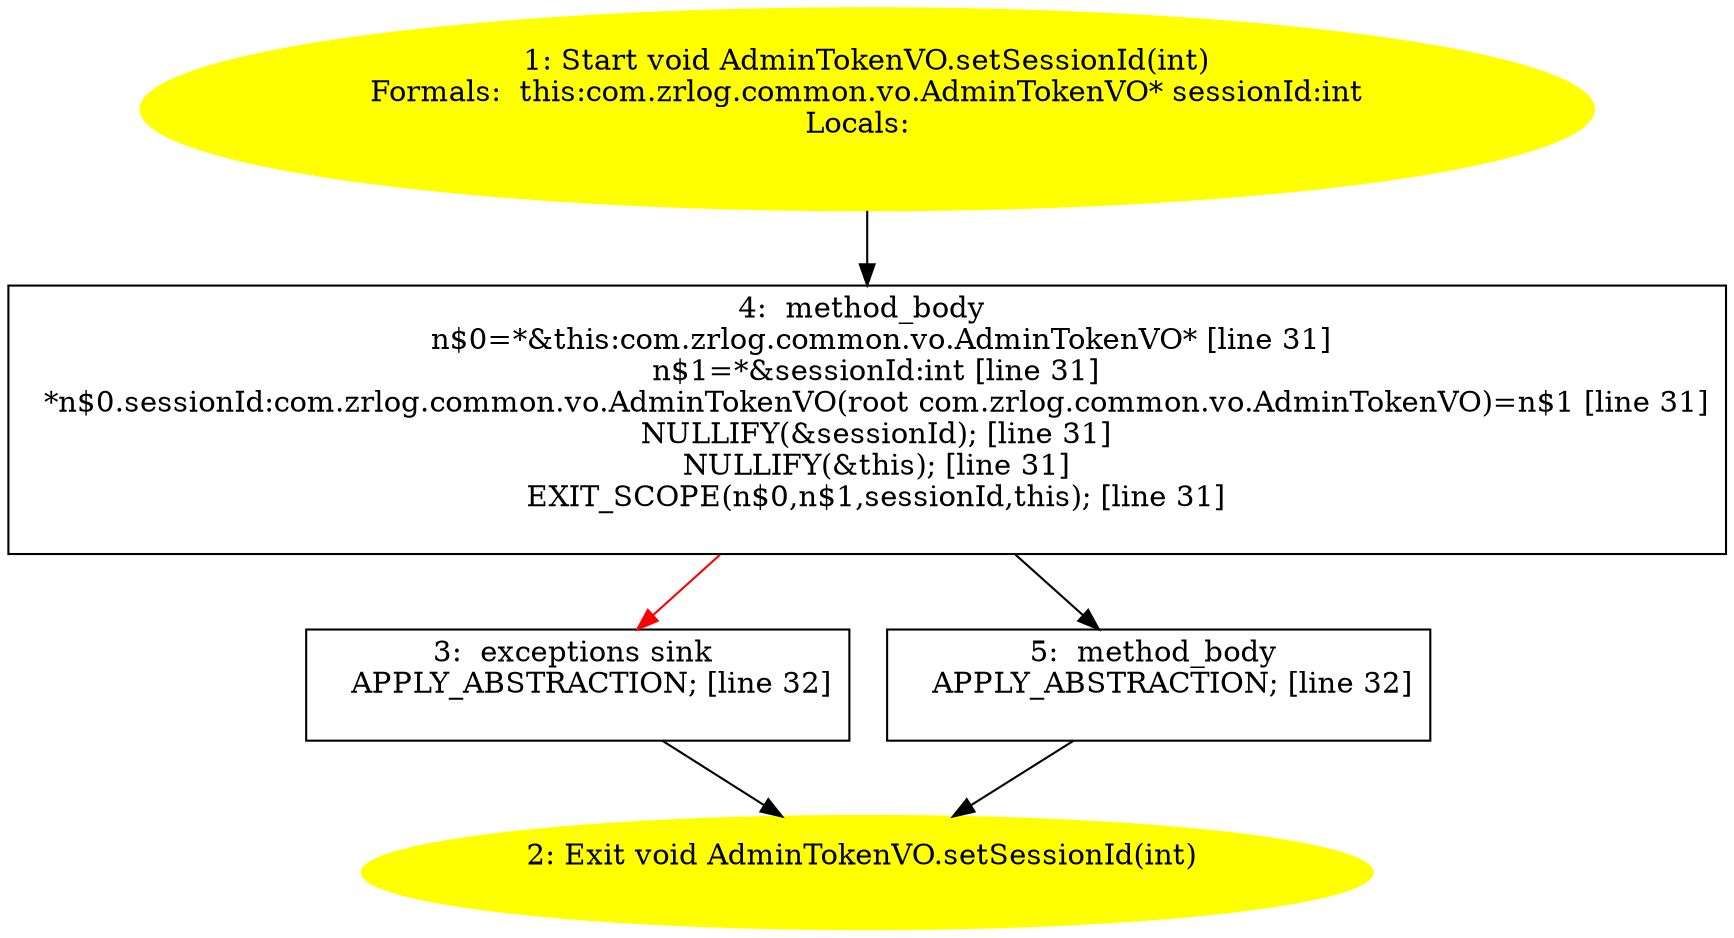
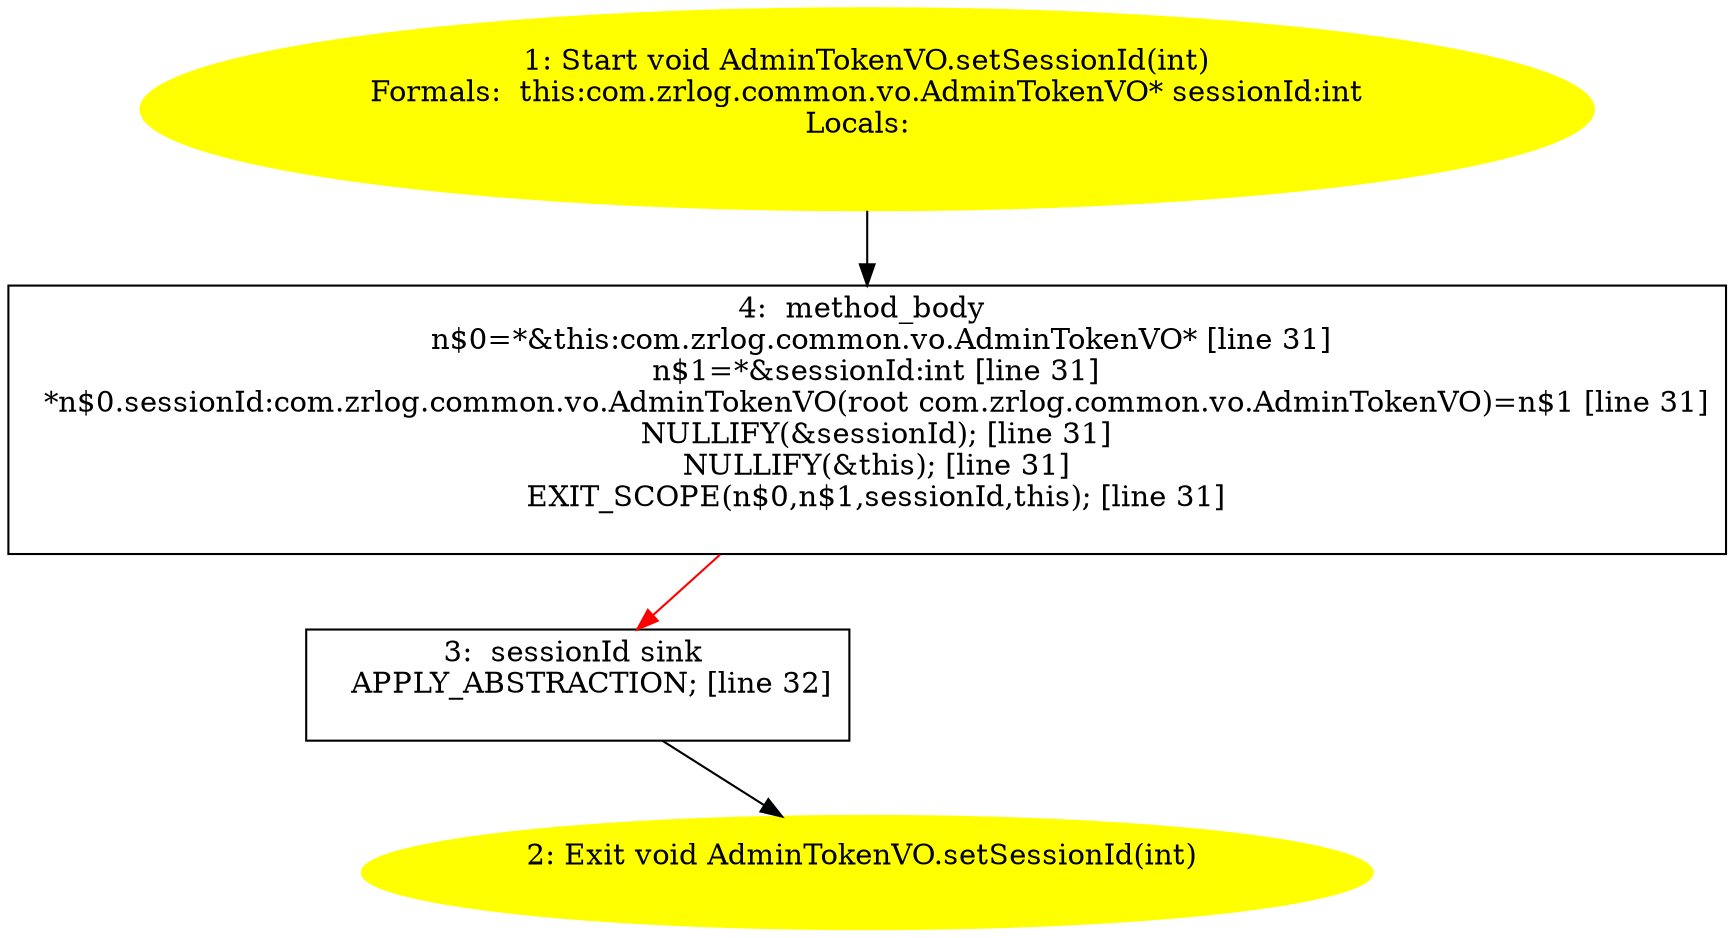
node "3:  exceptions sink APPLY_ABSTRACTION; [line 32]": label "3:  exceptions sink APPLY_ABSTRACTION; [line 32]" -> "3:  sessionId sink APPLY_ABSTRACTION; [line 32]"
node "5:  method_body APPLY_ABSTRACTION; [line 32]": removed
